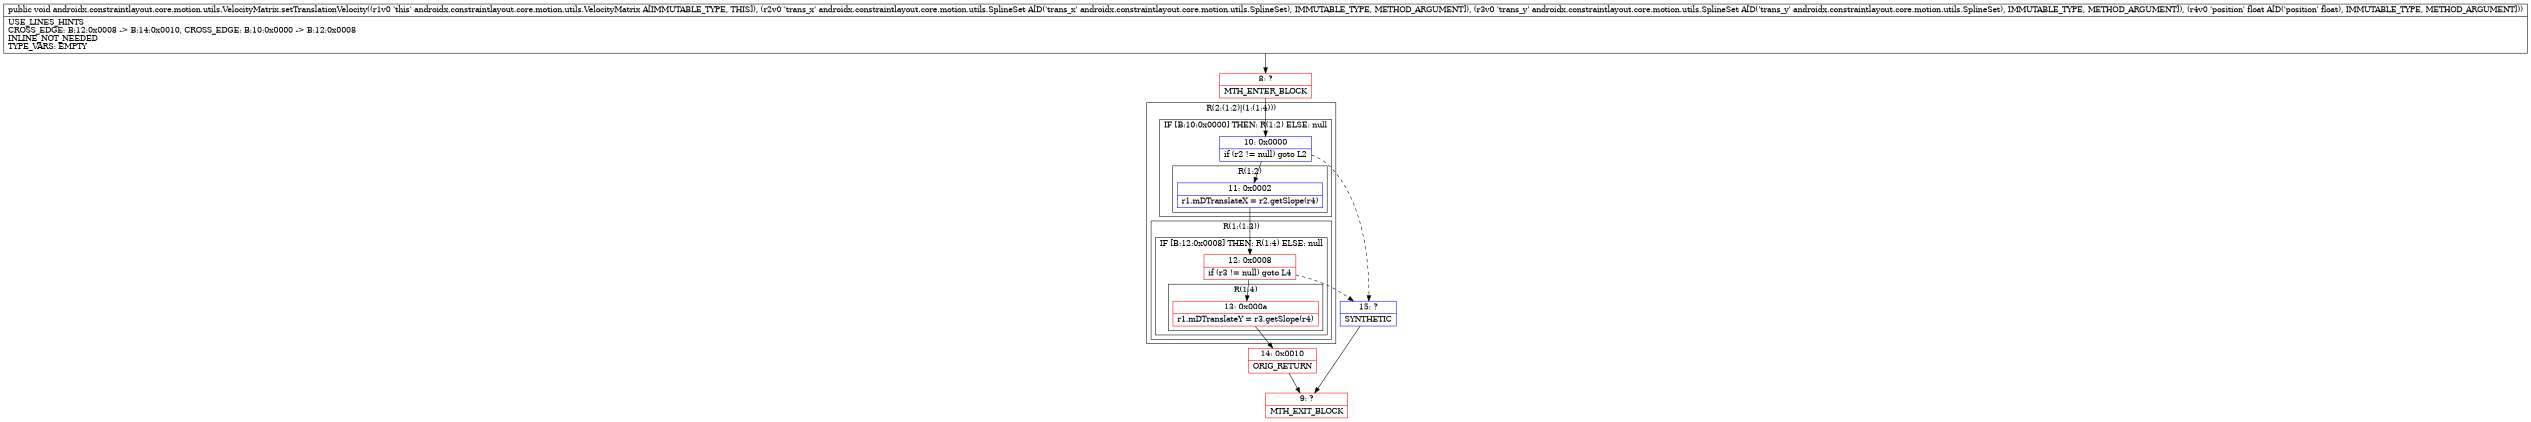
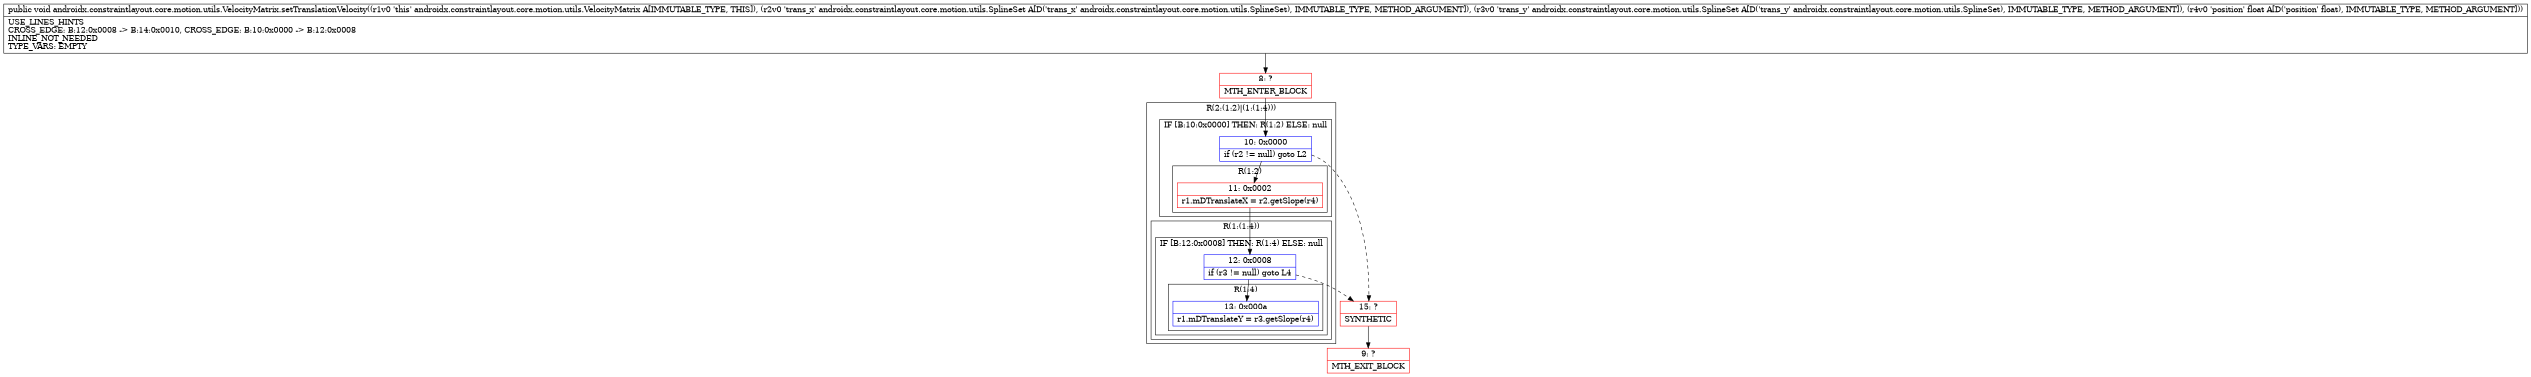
node "11: 0x0002": color blue -> red
cluster "R(1:(1:3))": label "R(1:(1:3))" -> "R(1:(1:4))"
node "12: 0x0008": color red -> blue
node "13: 0x000a": color red -> blue
node "15: ?": color blue -> red
node "14: 0x0010": removed
